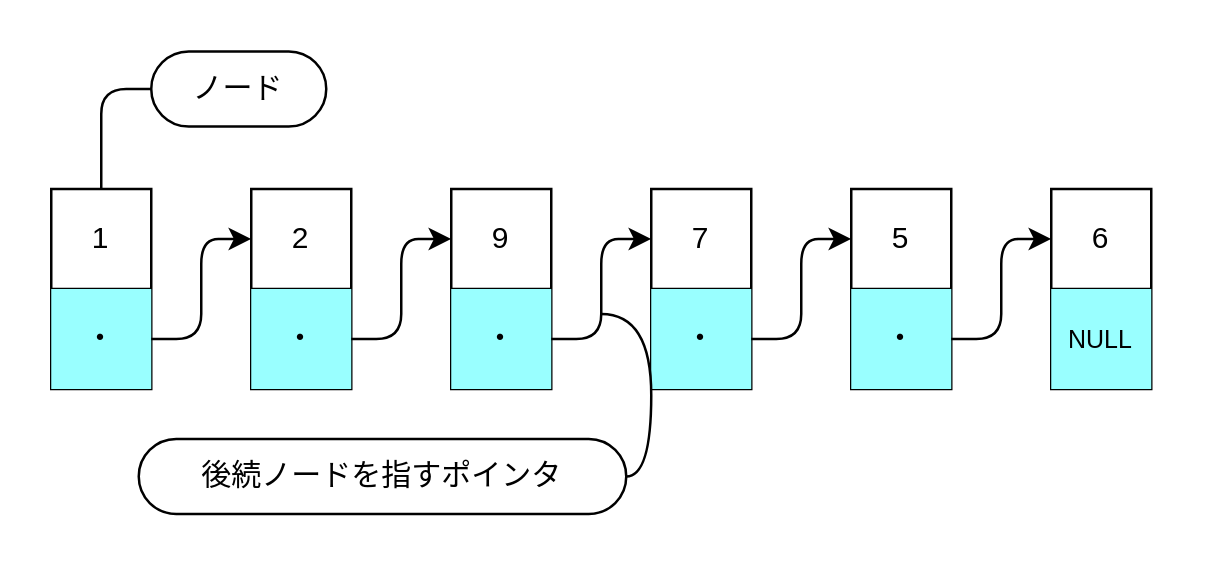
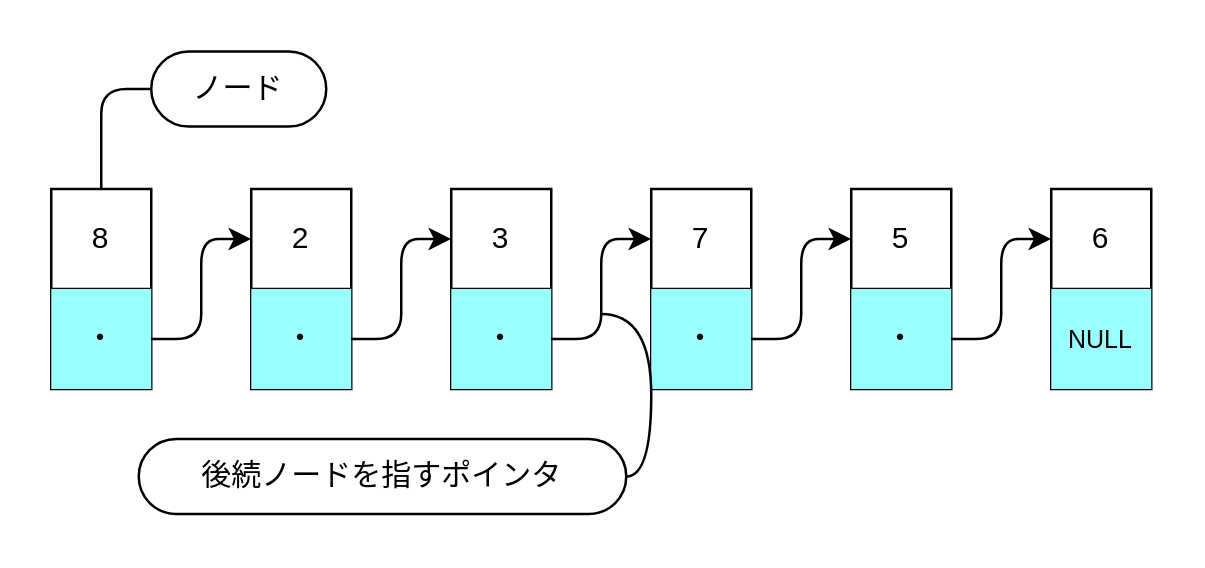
node "1": label "1" -> "8"
node "9": label "9" -> "3"
